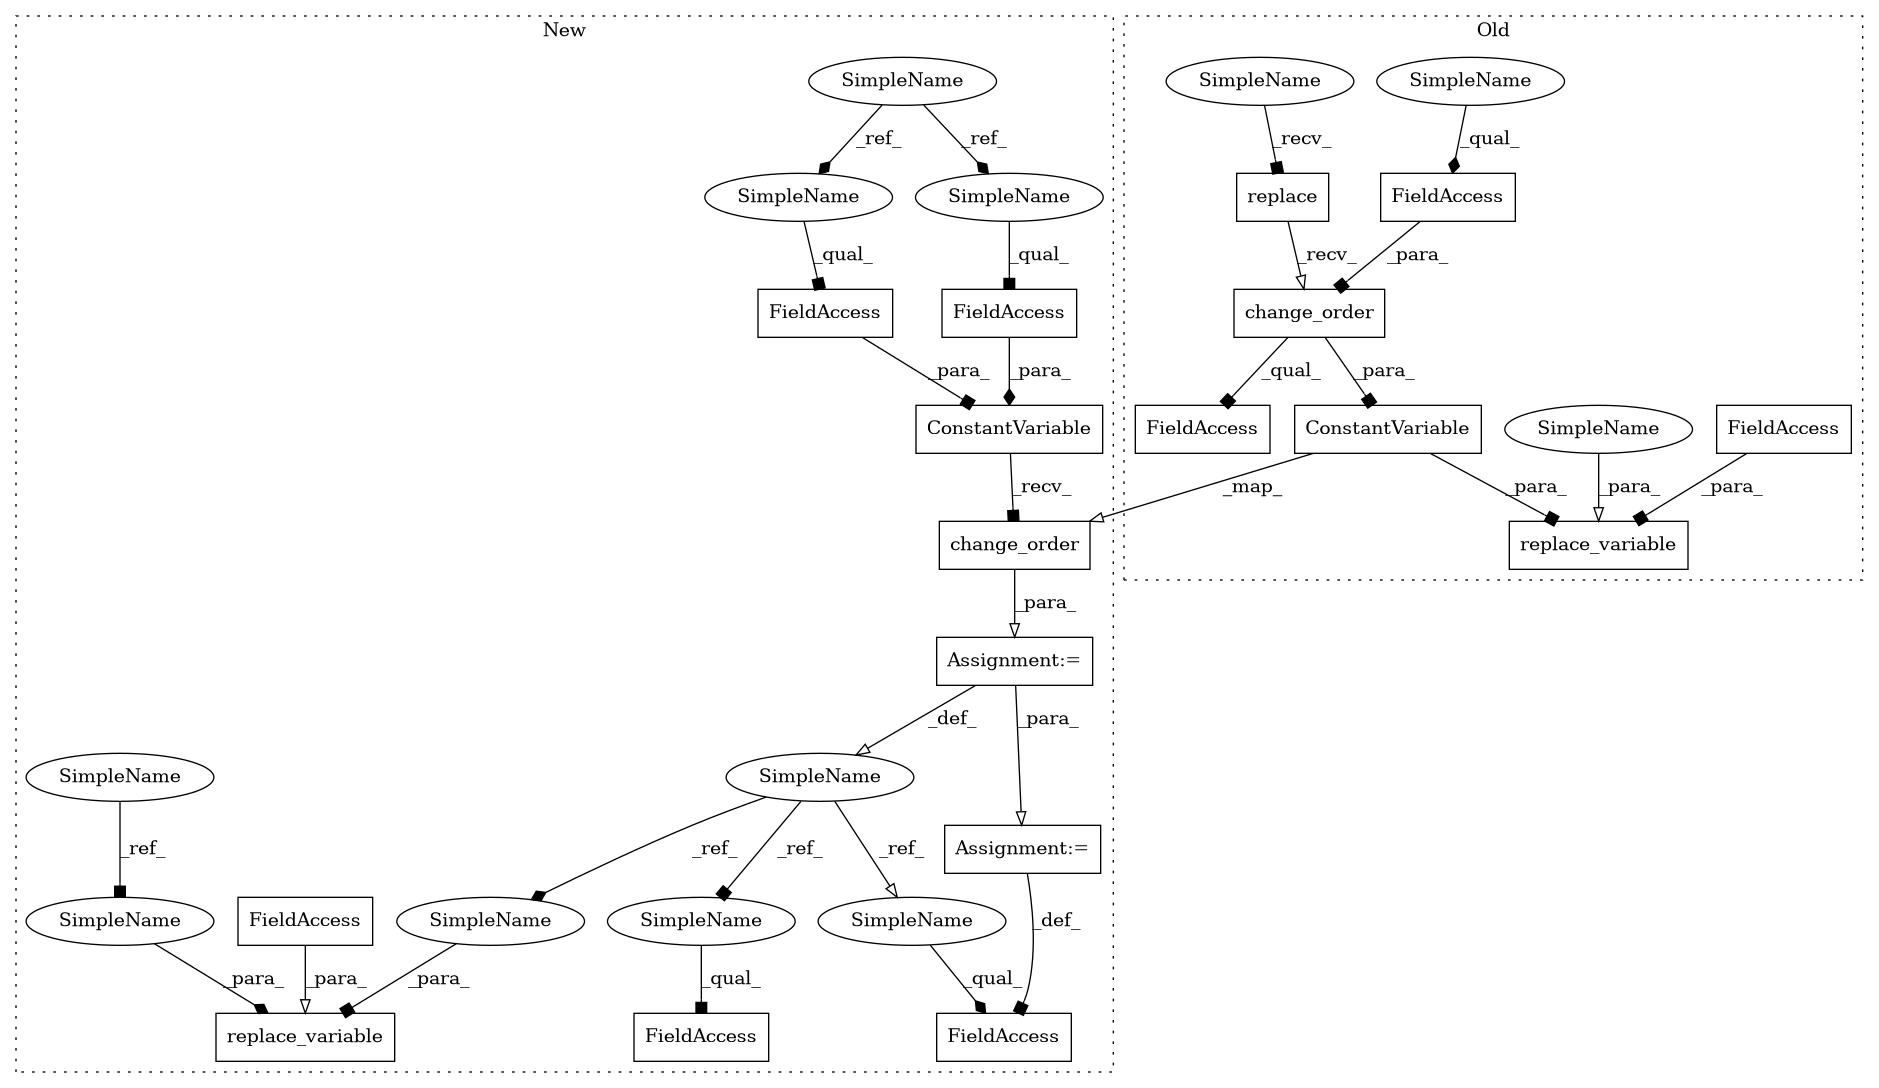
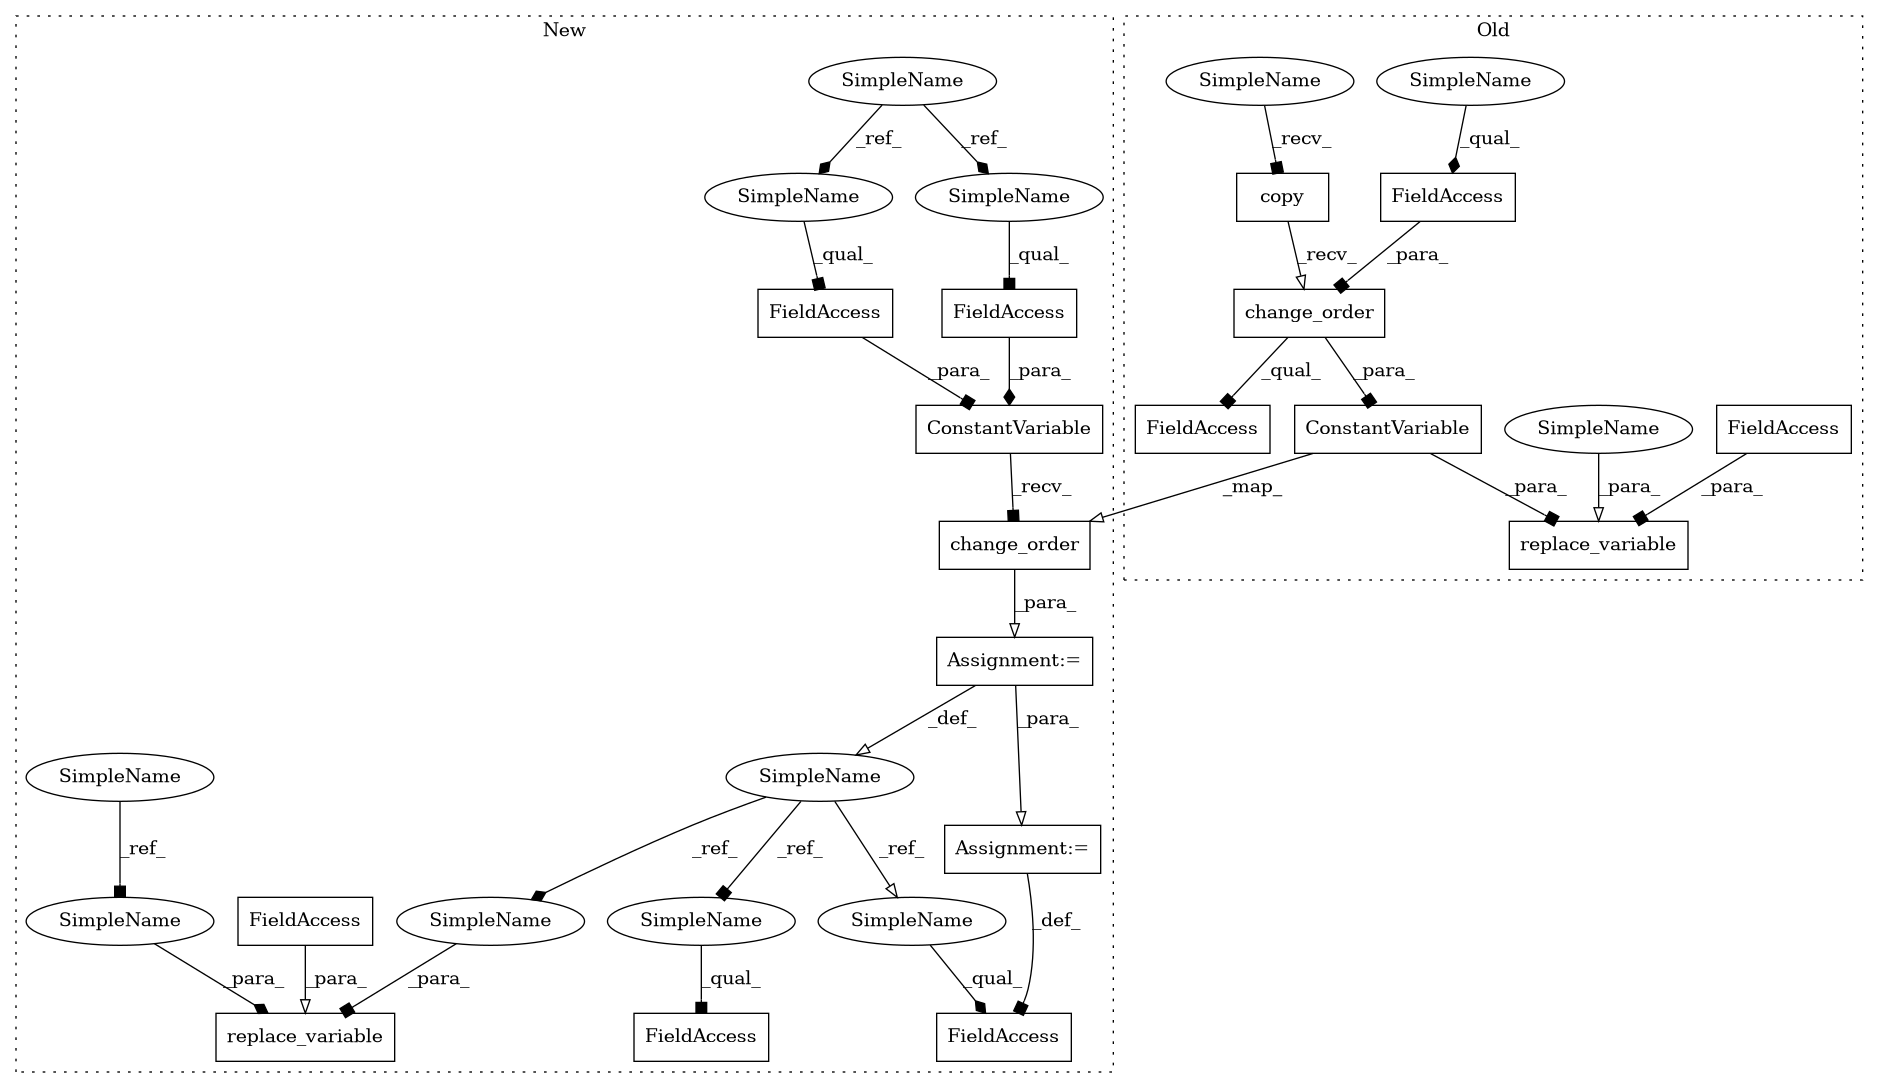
node "replace": label "replace" -> "copy"
